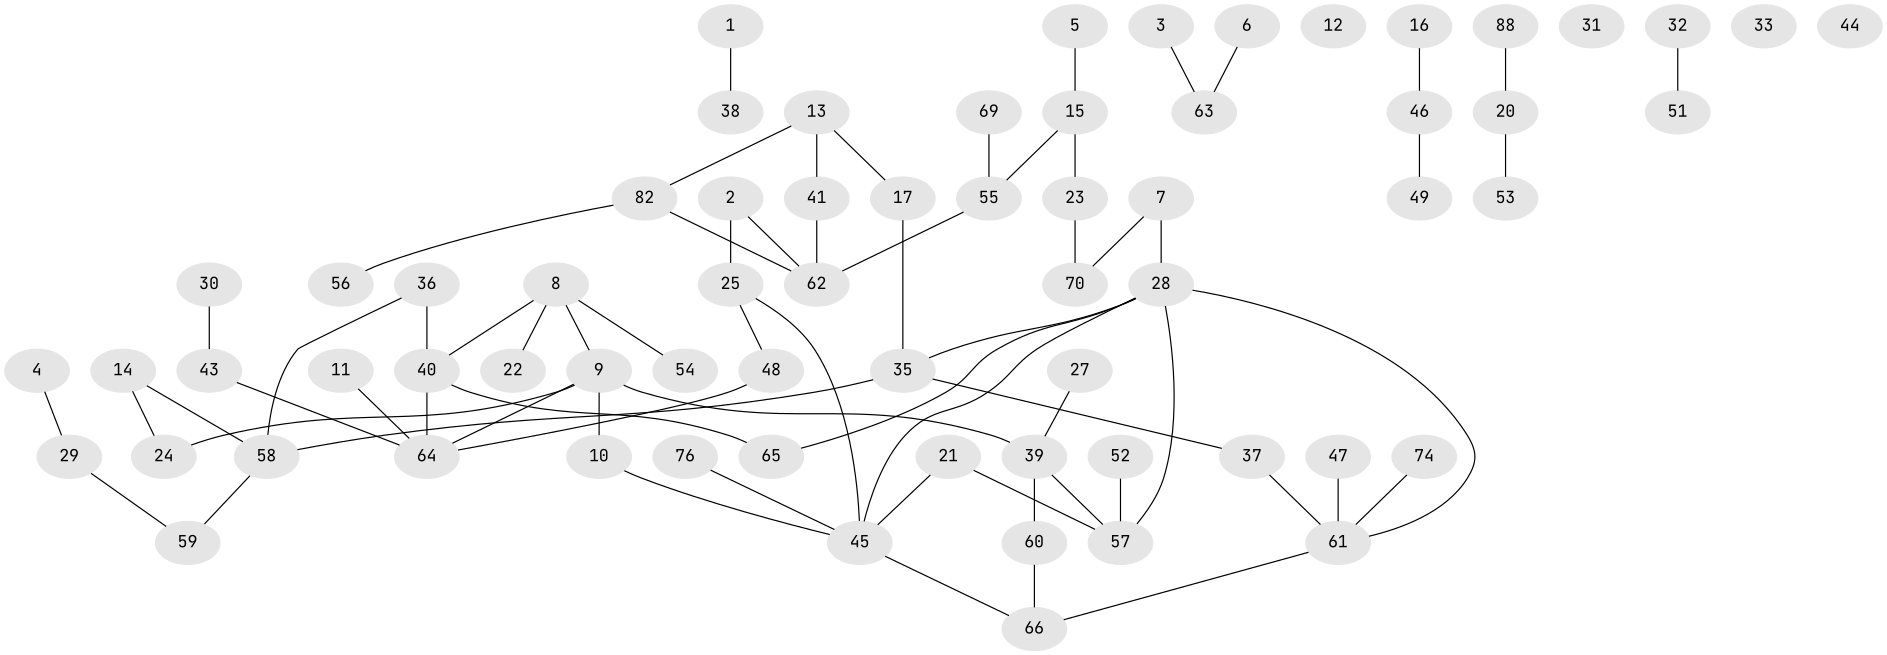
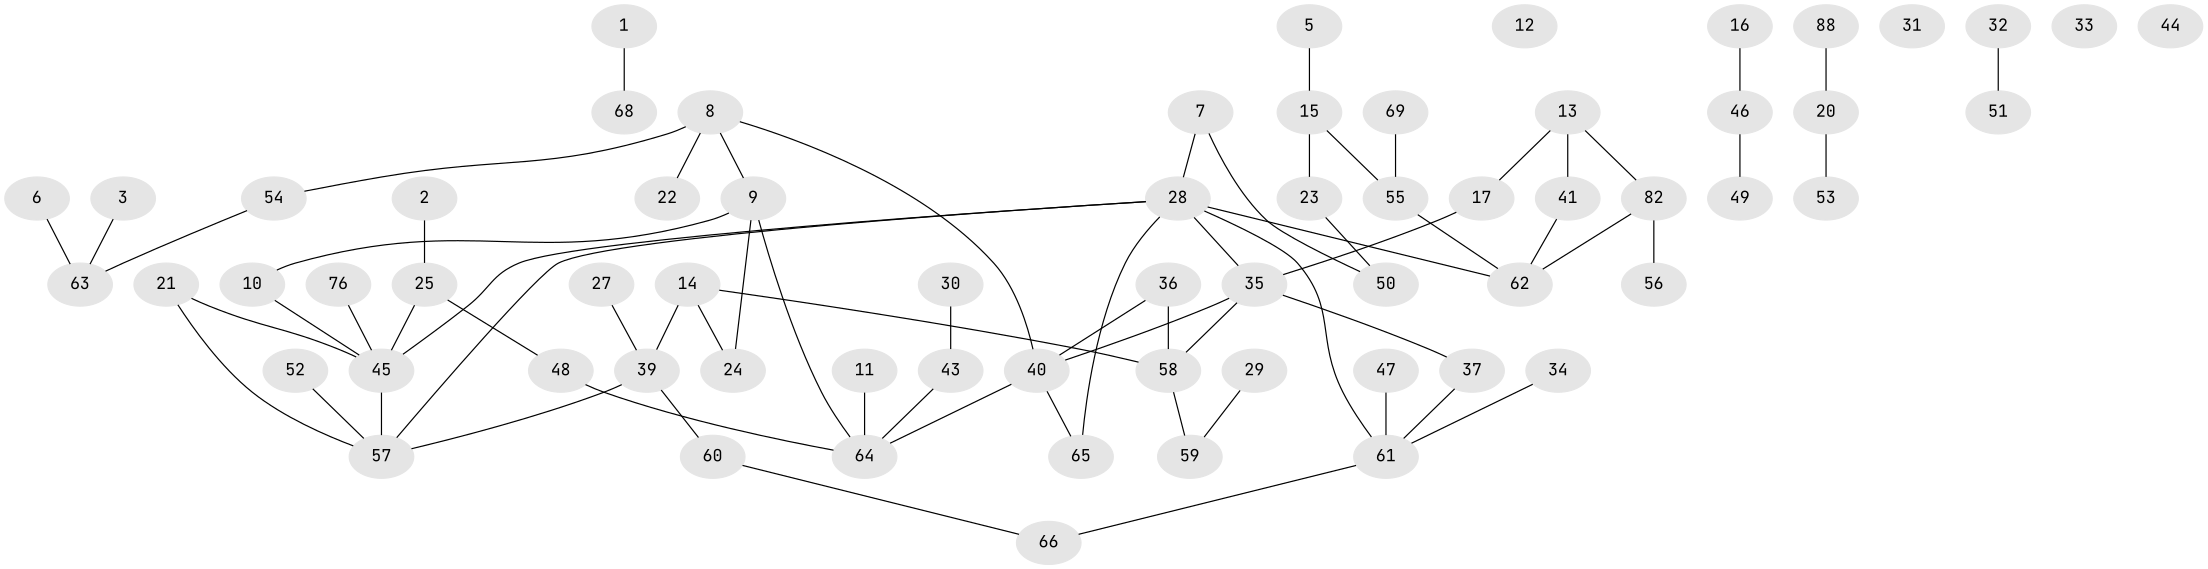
node "38": label "38" -> "68"
edge "54" -- "63": added
edge "2" -- "62": now "28" -- "62"
node "70": label "70" -> "50"
edge "35" -- "40": added
node "4": removed
edge "9" -- "39": now "14" -- "39"
node "74": label "74" -> "34"
edge "45" -- "66": now "45" -- "57"
